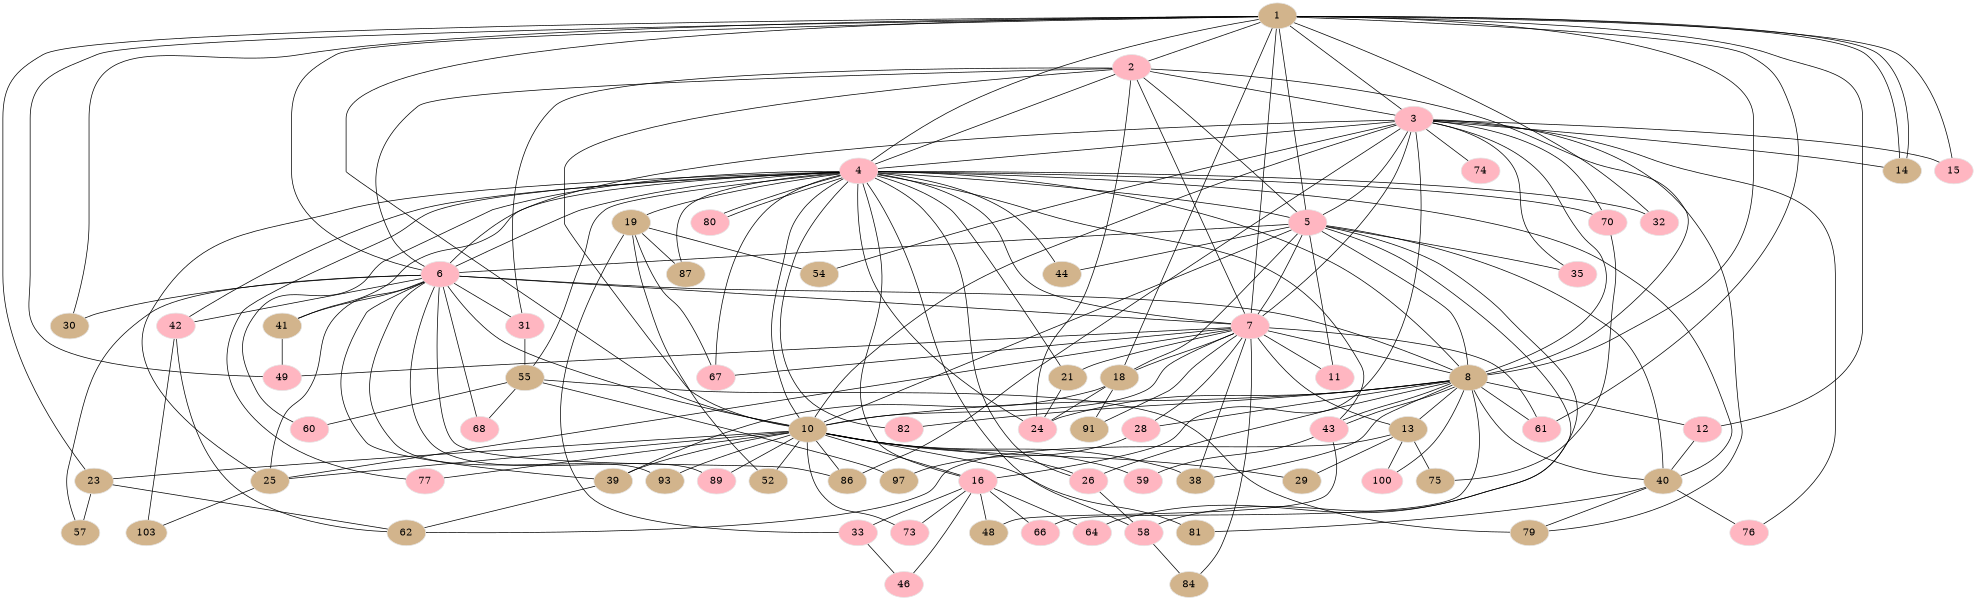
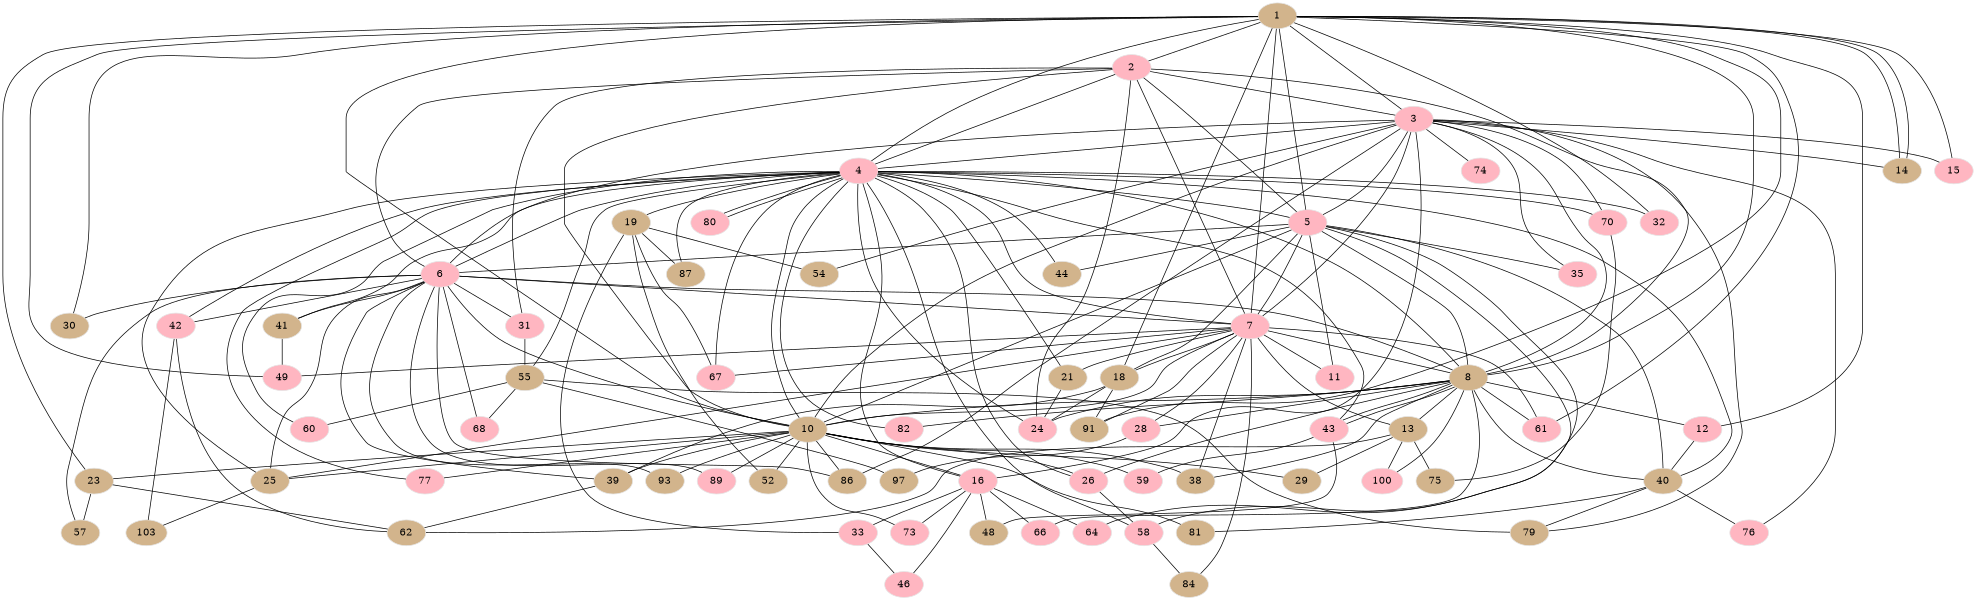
edge "1" -- "6": now "1" -- "91"
